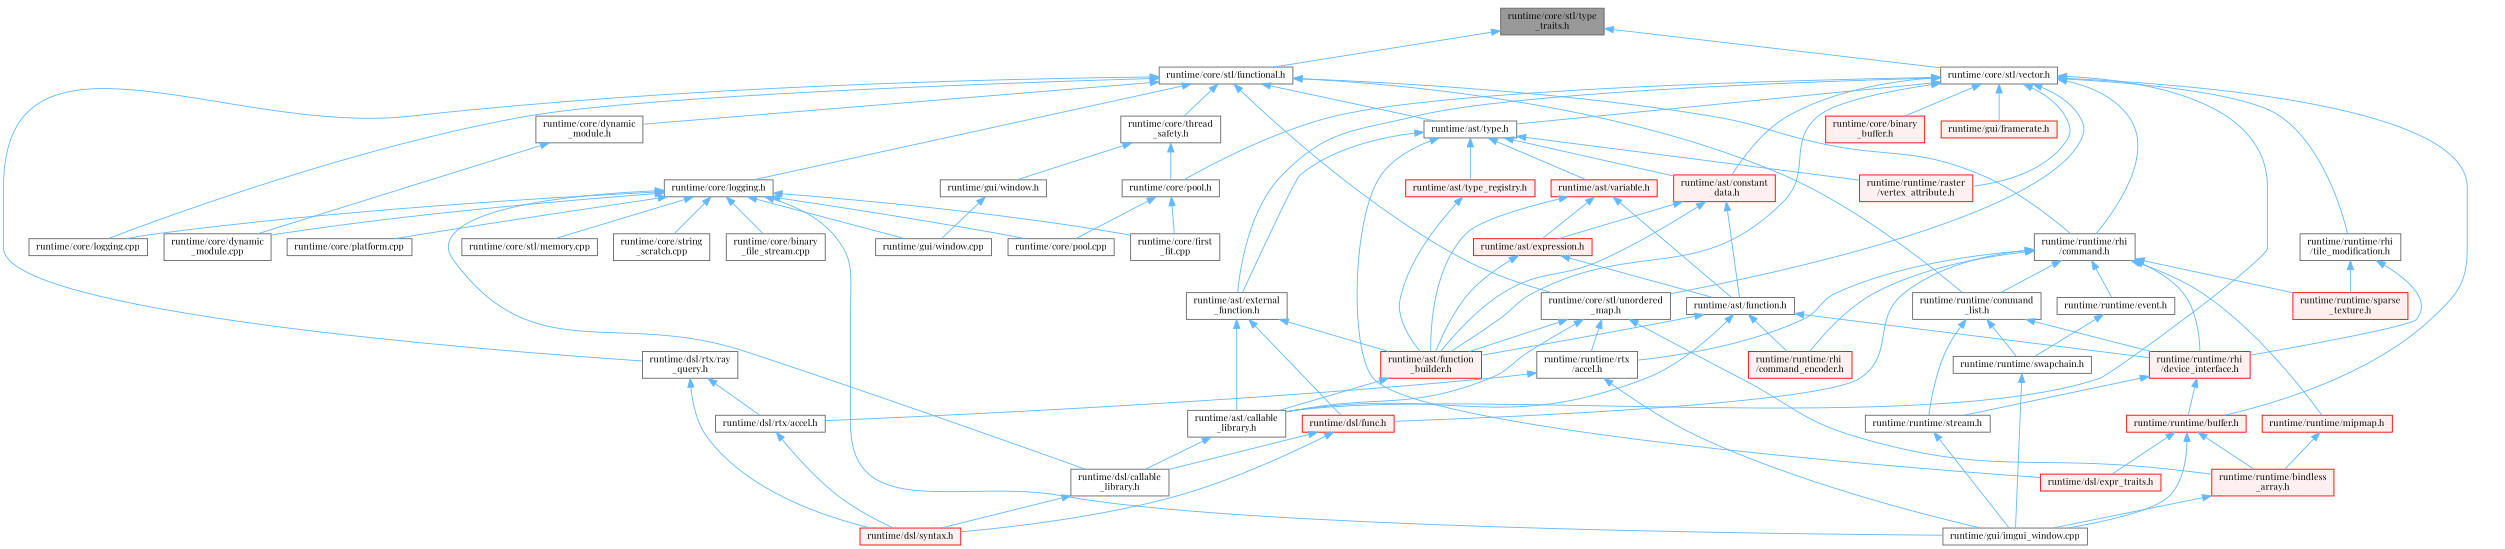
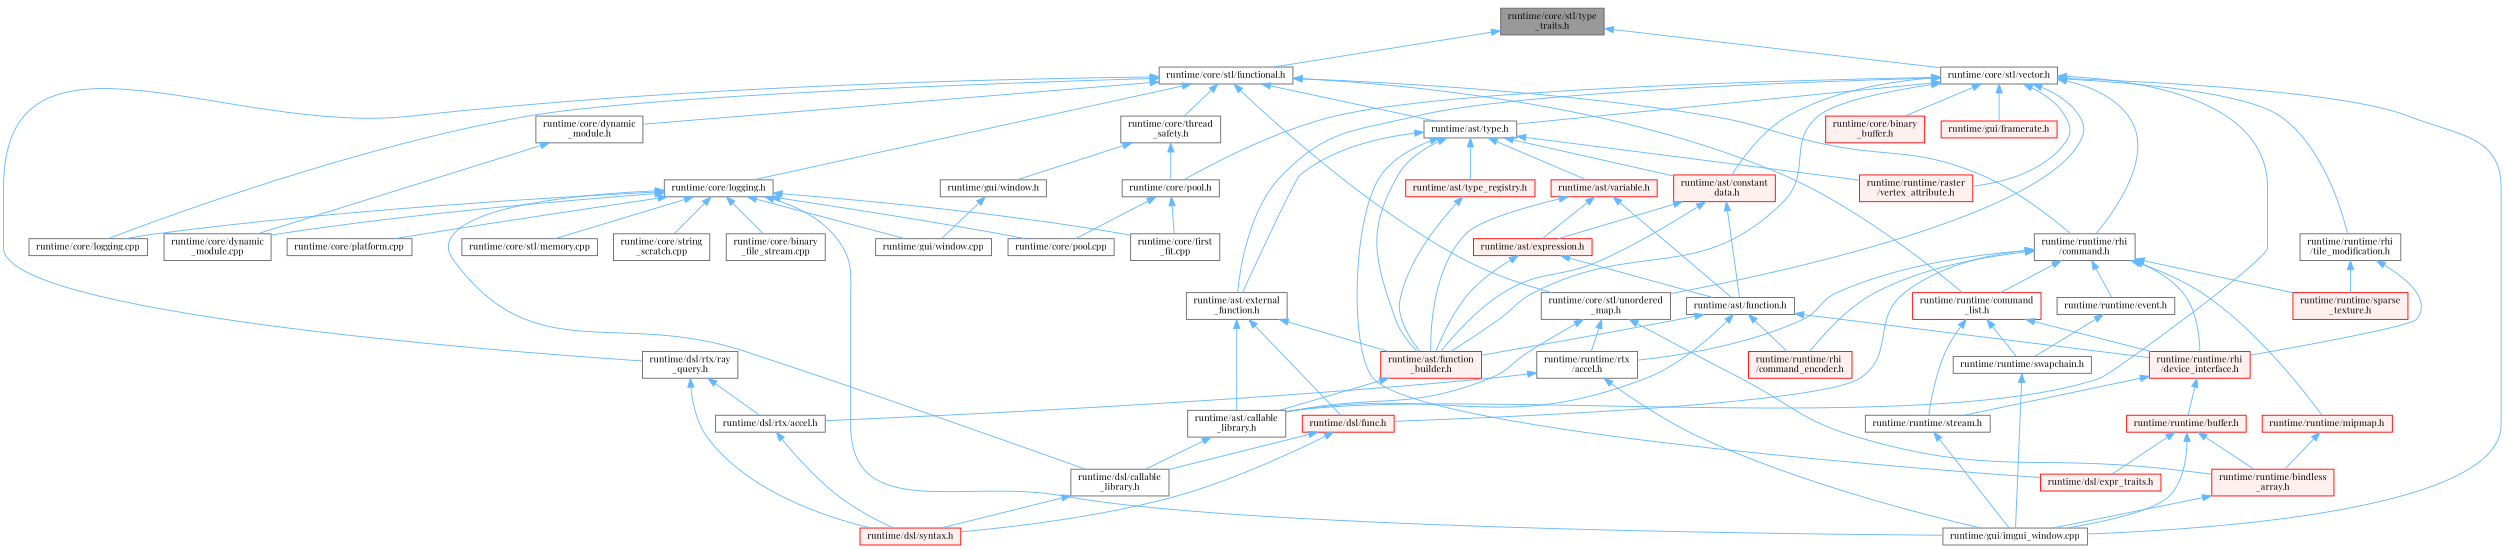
edge "runtime/runtime/buffer.h" -> "runtime/core/stl/vector.h": now "runtime/gui/imgui_window.cpp" -> "runtime/core/stl/vector.h"
node "runtime/runtime/command _list.h": color grey40 -> red
edge "runtime/ast/function _builder.h" -> "runtime/core/stl/unordered _map.h": now "runtime/ast/function _builder.h" -> "runtime/ast/type.h"
